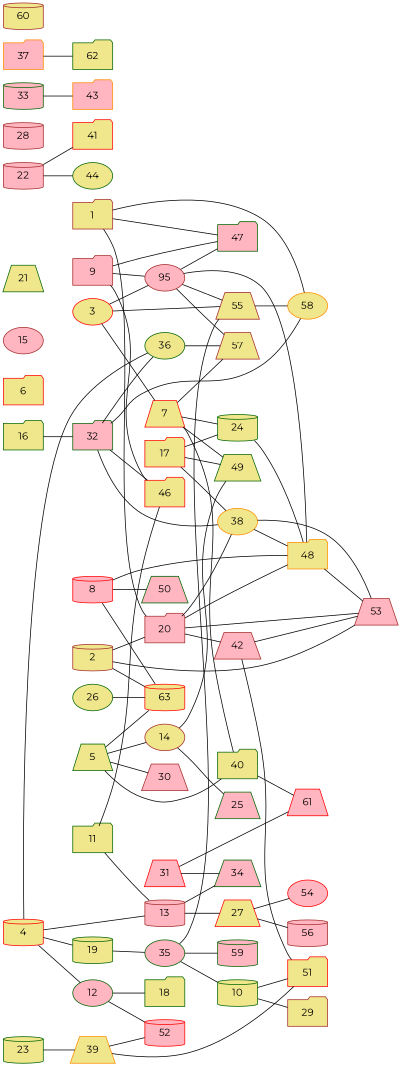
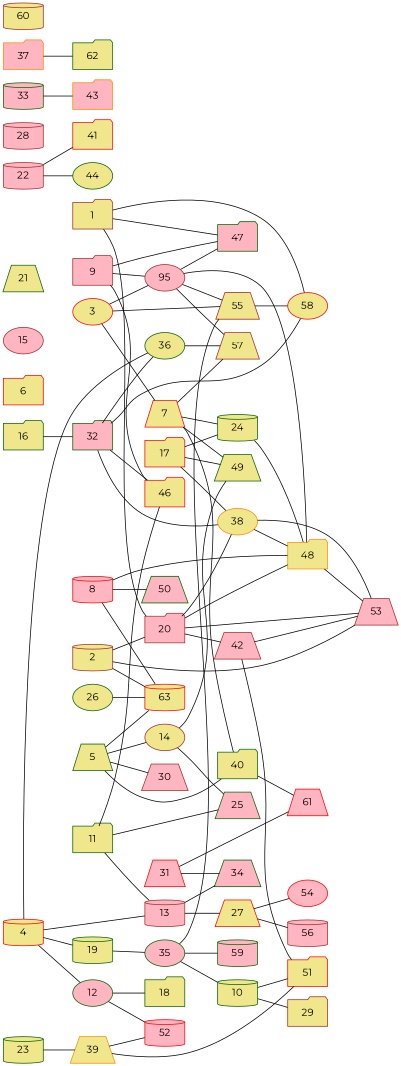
node "58": color darkorange -> red
edge "25" -- "11": added
